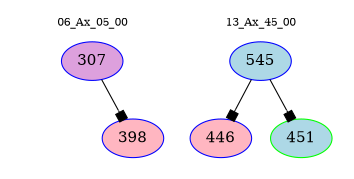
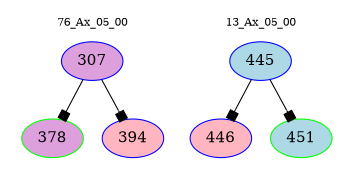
cluster "06_Ax_05_00": label "06_Ax_05_00" -> "76_Ax_05_00"
cluster "13_Ax_45_00": label "13_Ax_45_00" -> "13_Ax_05_00"
node "545": label "545" -> "445"
node "378": added
node "398": label "398" -> "394"
